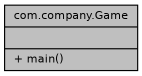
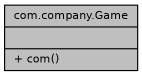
node "com.company.Game": text "+ main()" -> "+ com()"
